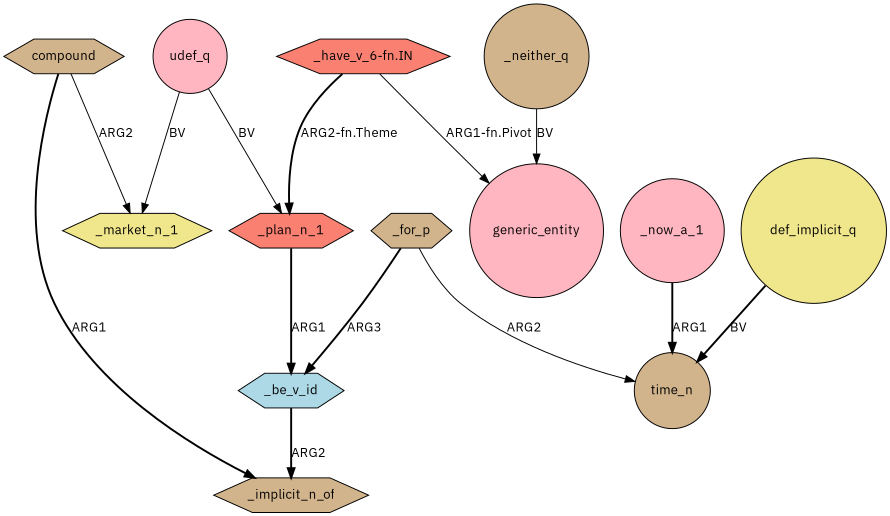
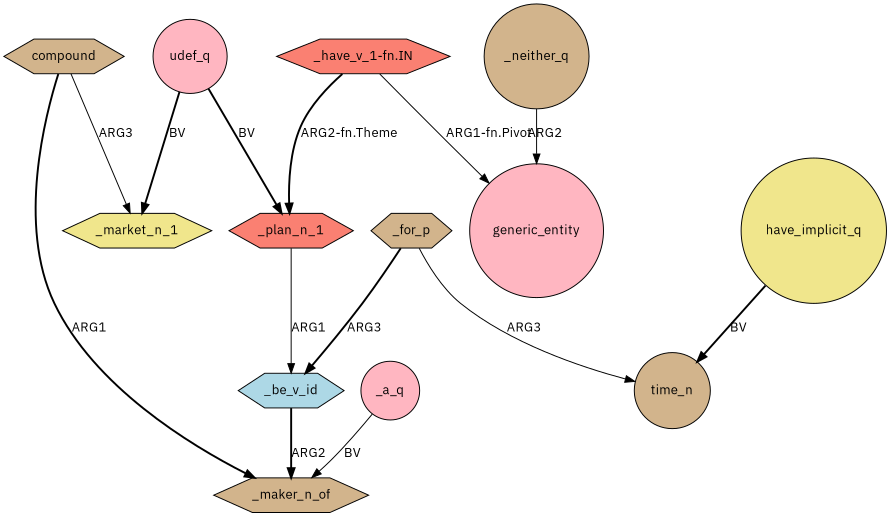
node "_have_v_6-fn.IN": label "_have_v_6-fn.IN" -> "_have_v_1-fn.IN"
edge "compound" -> "_market_n_1": label "ARG2" -> "ARG3"
edge "_neither_q" -> "generic_entity": label "BV" -> "ARG2"
edge "udef_q" -> "_plan_n_1": style solid -> bold
edge "udef_q" -> "_market_n_1": style solid -> bold
node "_now_a_1": removed
node "def_implicit_q": label "def_implicit_q" -> "have_implicit_q"
edge "_plan_n_1" -> "_be_v_id": style bold -> solid
edge "_for_p" -> "time_n": label "ARG2" -> "ARG3"
node "_a_q": added
node "_implicit_n_of": label "_implicit_n_of" -> "_maker_n_of"
